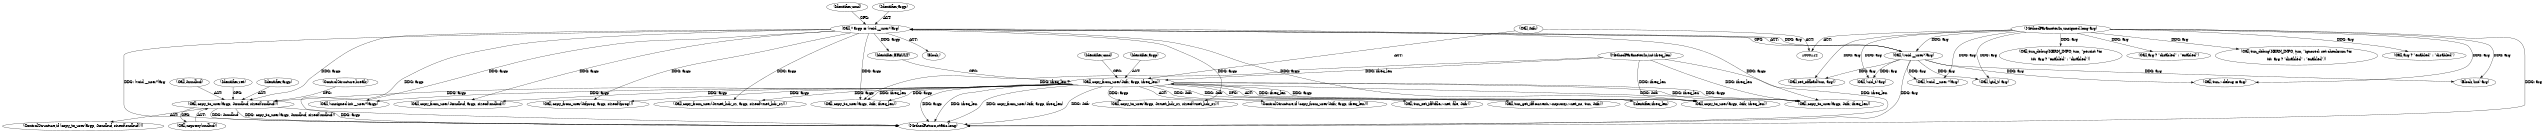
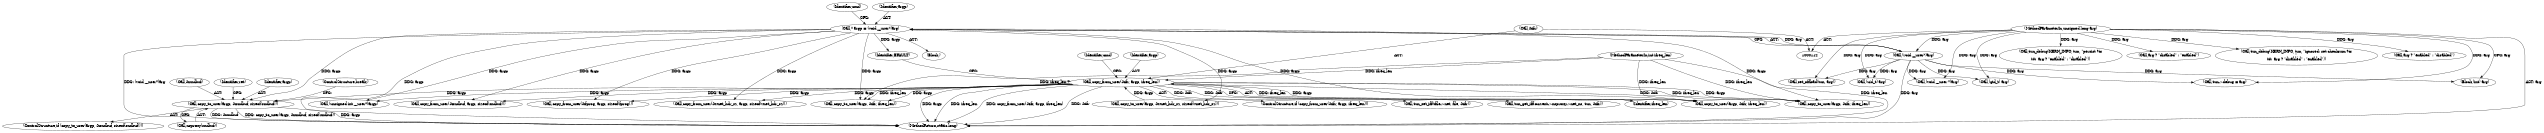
edge "(MethodParameterIn,unsigned long arg)" -> "(Block,(int) arg)": label "DDG: arg" -> "CFG: arg"
edge "(MethodParameterIn,unsigned long arg)" -> "(MethodReturn,static long)": label "DDG: arg" -> "AST: arg"
edge "(Call,copy_from_user(&ifr, argp, ifreq_len))" -> "(Call,copy_to_user(argp, &vnet_hdr_sz, sizeof(vnet_hdr_sz)))": reversed
